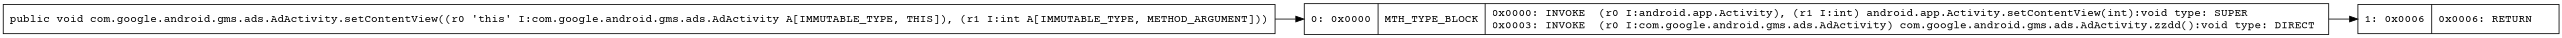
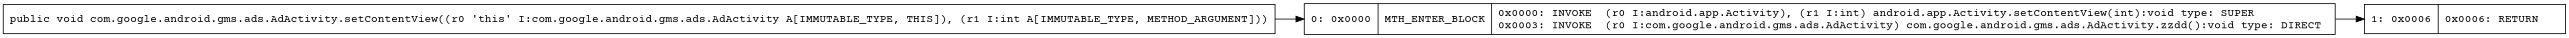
node "0: 0x0000": text "MTH_TYPE_BLOCK" -> "MTH_ENTER_BLOCK"
